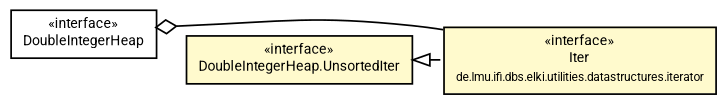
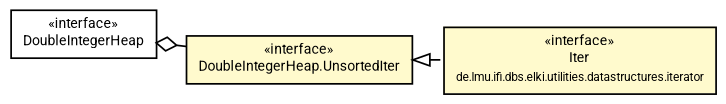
edge "Iter" -> "DoubleIntegerHeap": now "DoubleIntegerHeap.UnsortedIter" -> "DoubleIntegerHeap"
